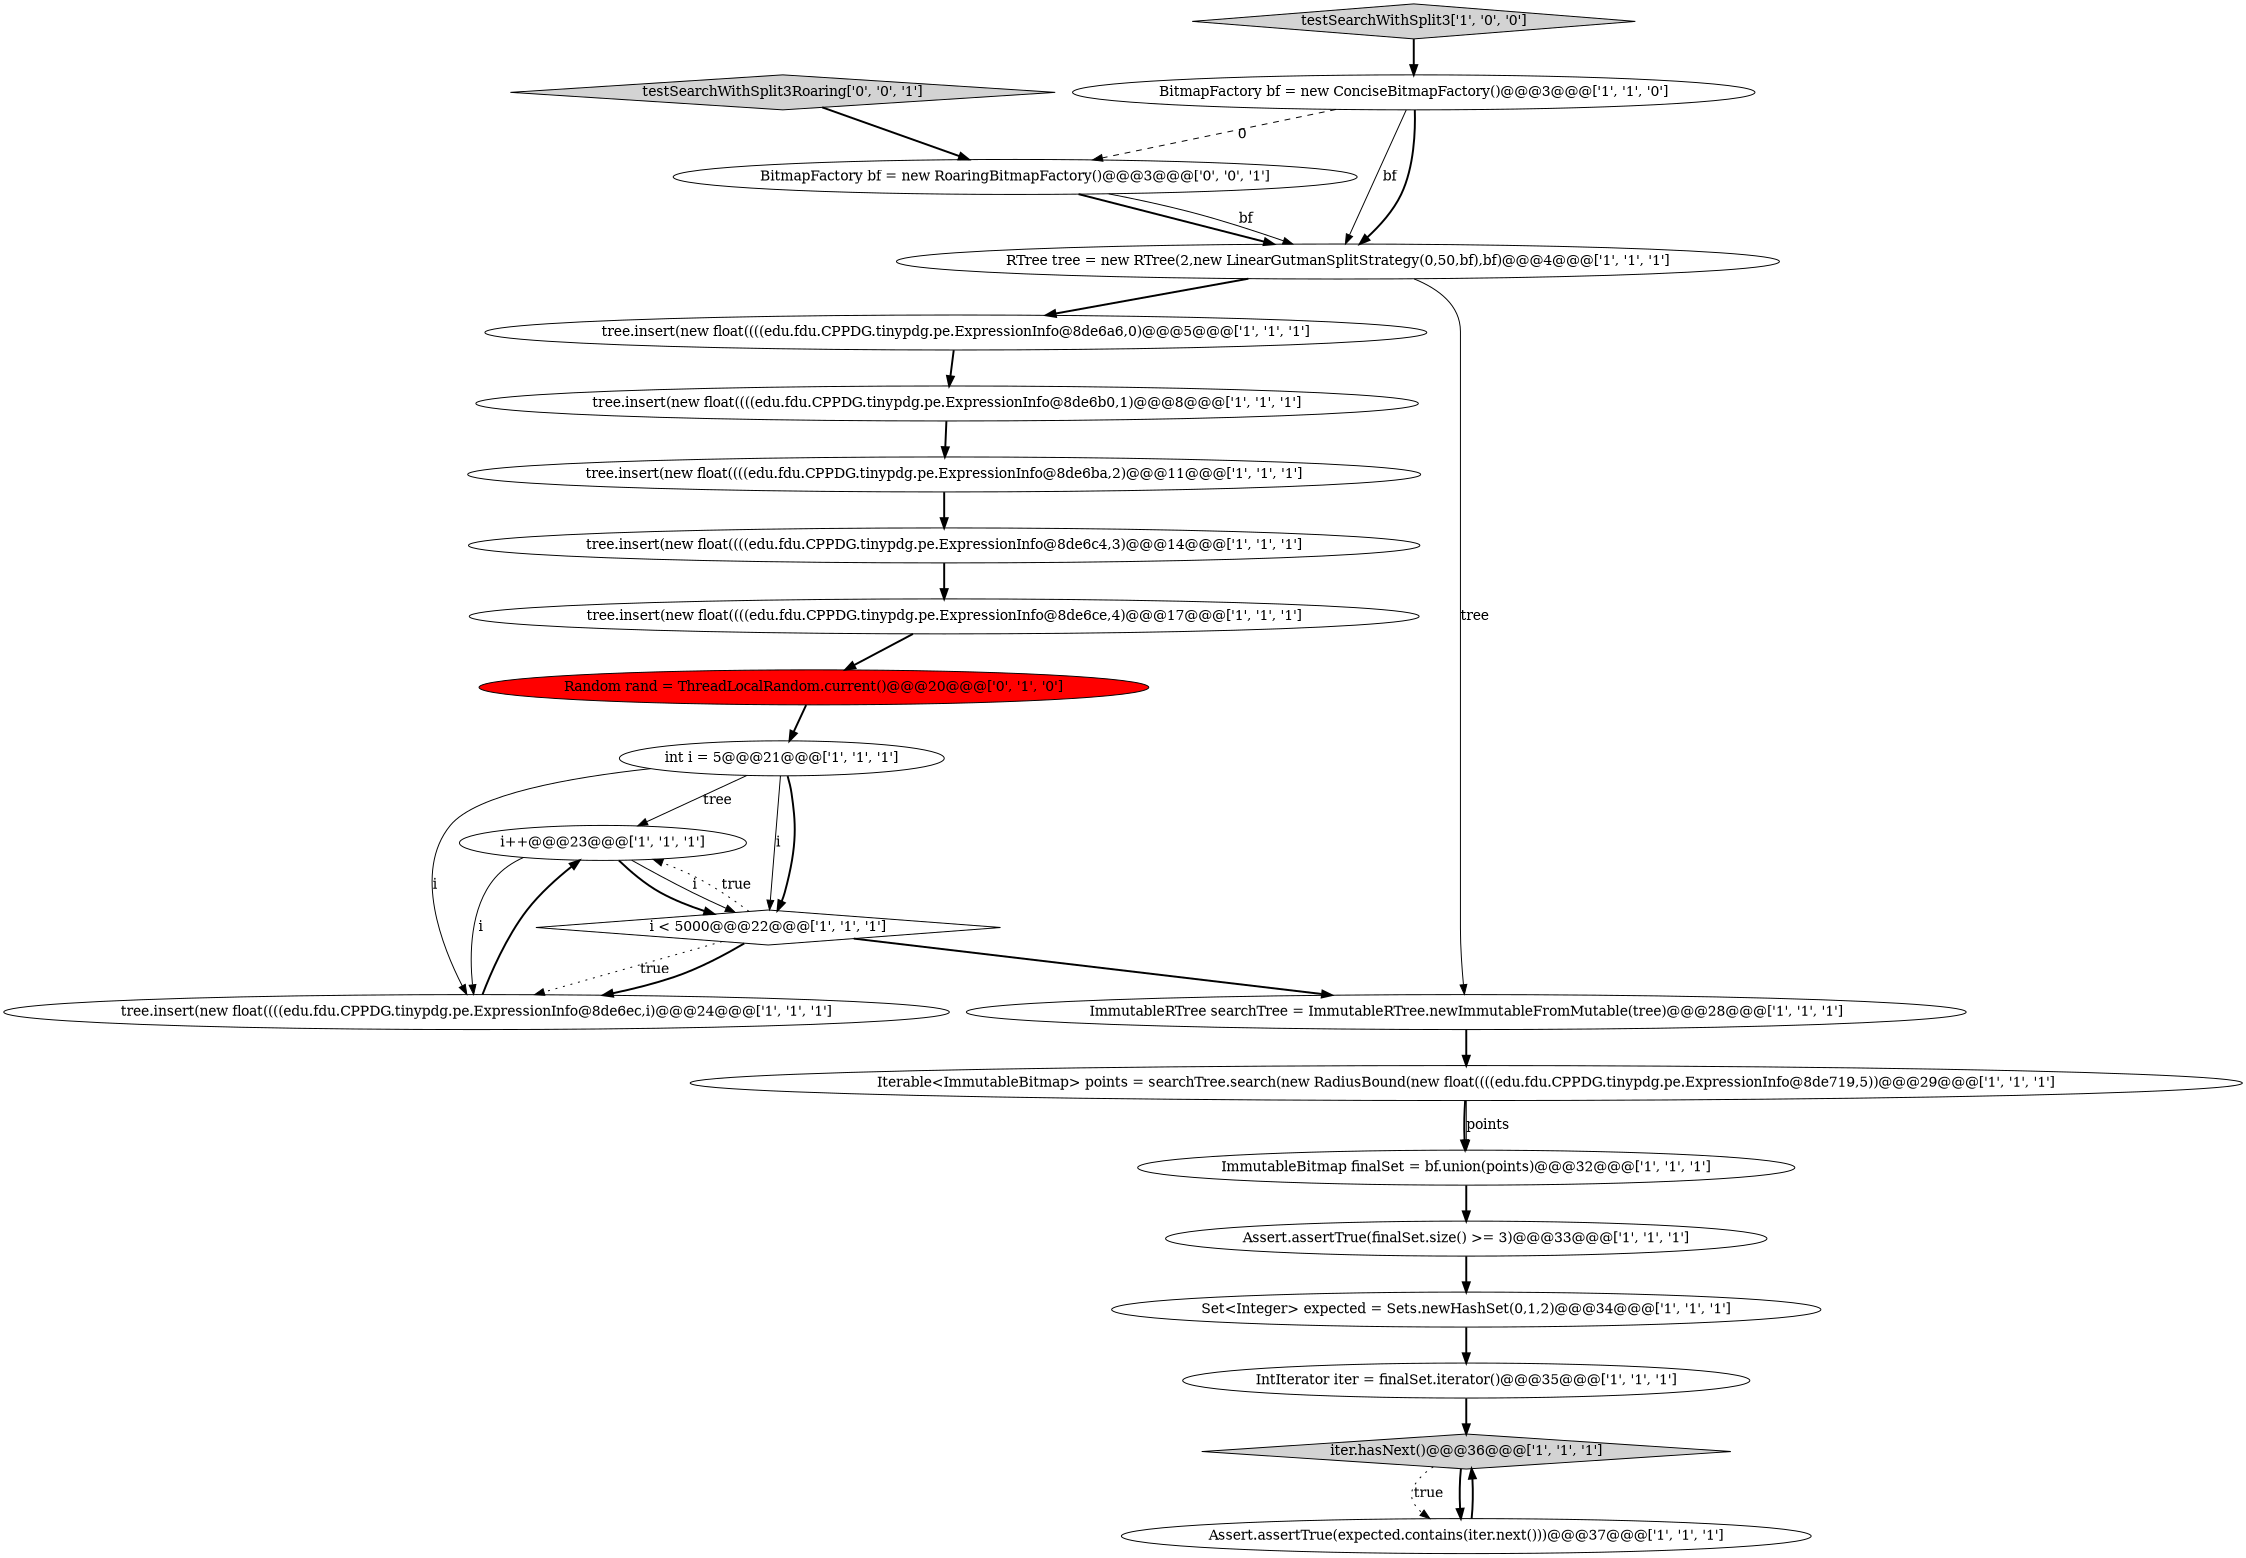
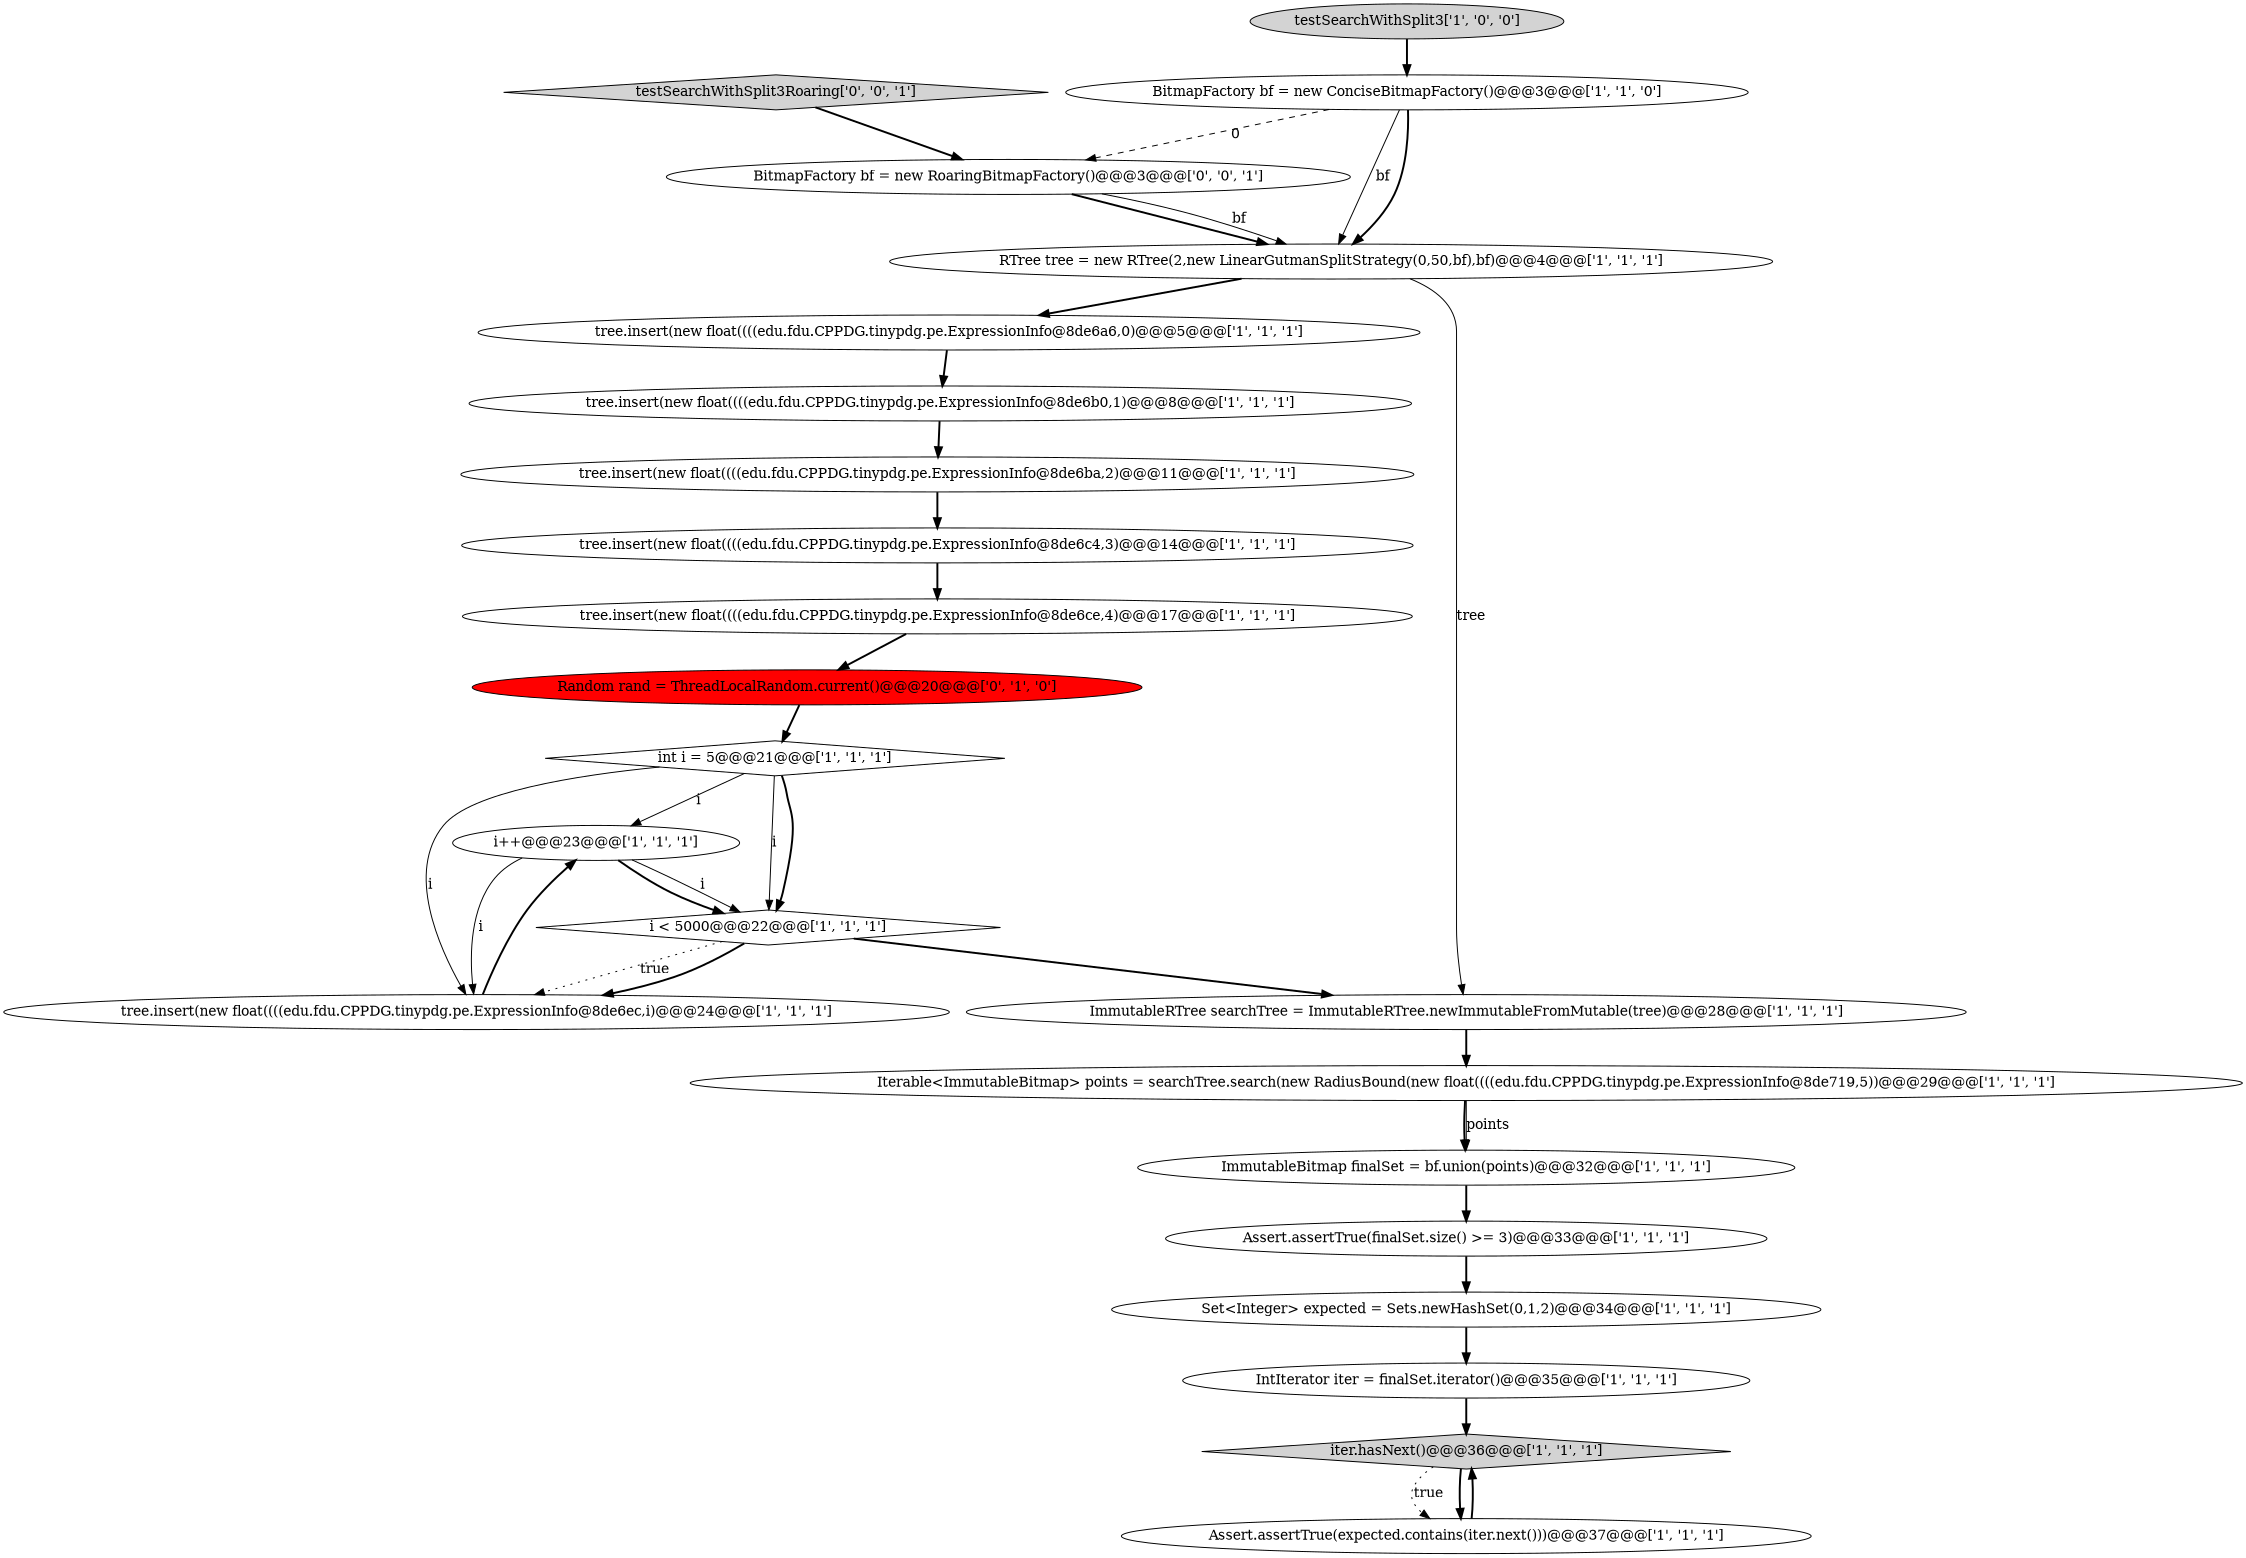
node "testSearchWithSplit3['1', '0', '0']": shape diamond -> ellipse
node "int i = 5@@@21@@@['1', '1', '1']": shape ellipse -> diamond
edge "int i = 5@@@21@@@['1', '1', '1']" -> "i++@@@23@@@['1', '1', '1']": label "tree" -> "i"
edge "i < 5000@@@22@@@['1', '1', '1']" -> "i++@@@23@@@['1', '1', '1']": removed, label "true"
